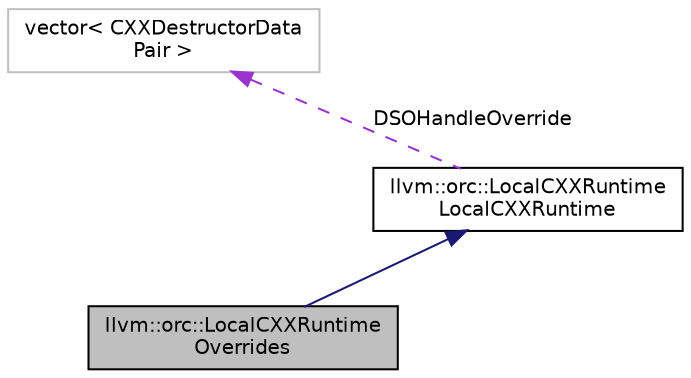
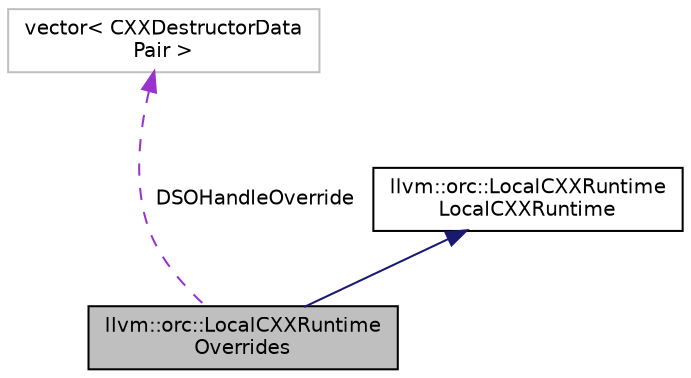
edge "llvm::orc::LocalCXXRuntime LocalCXXRuntime" -> "vector< CXXDestructorData Pair >": now "llvm::orc::LocalCXXRuntime Overrides" -> "vector< CXXDestructorData Pair >"
